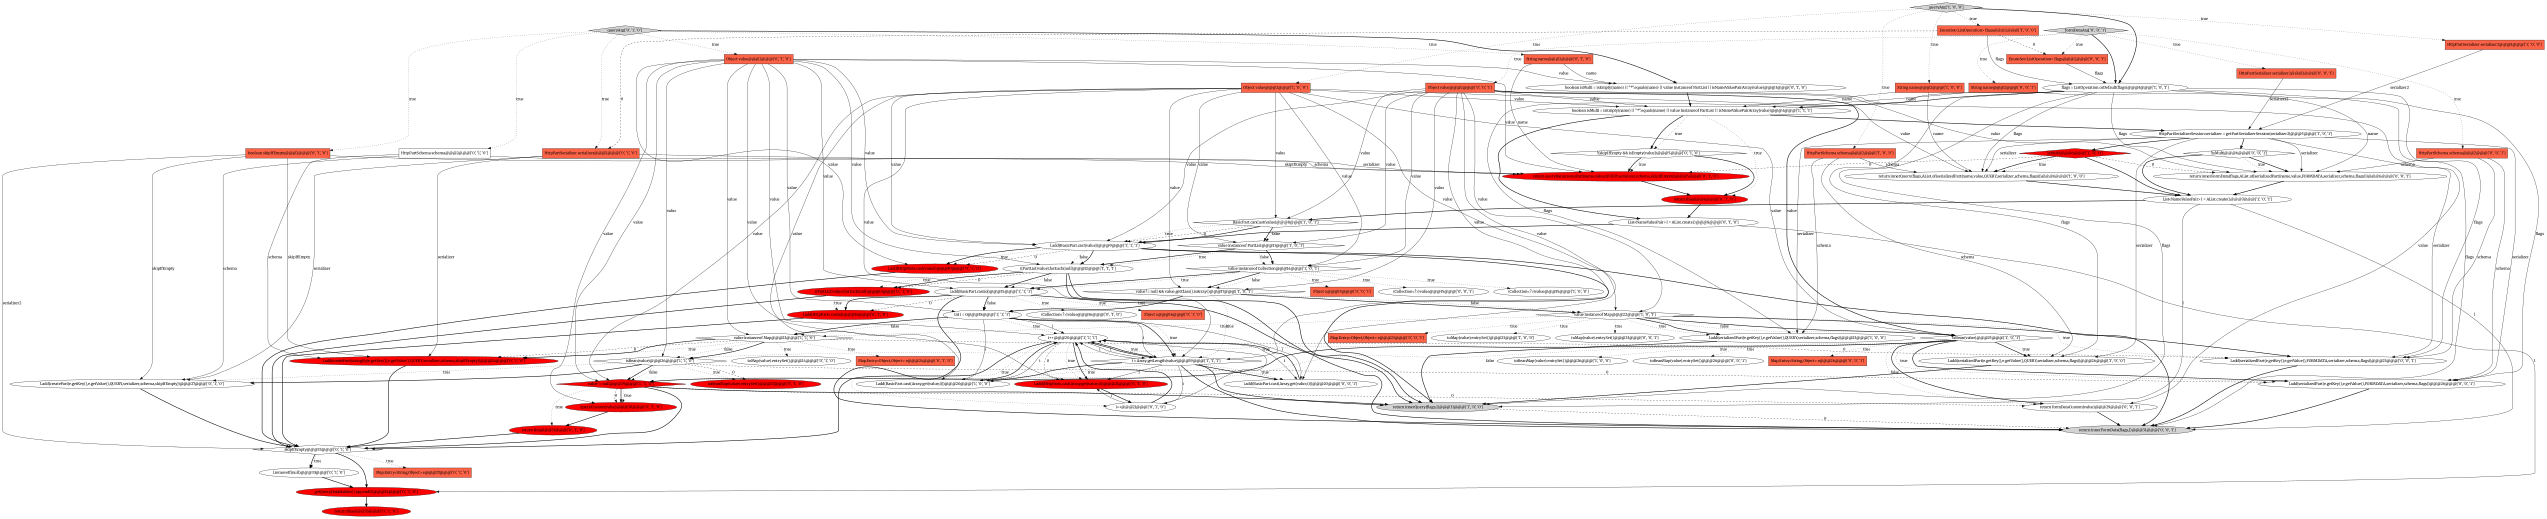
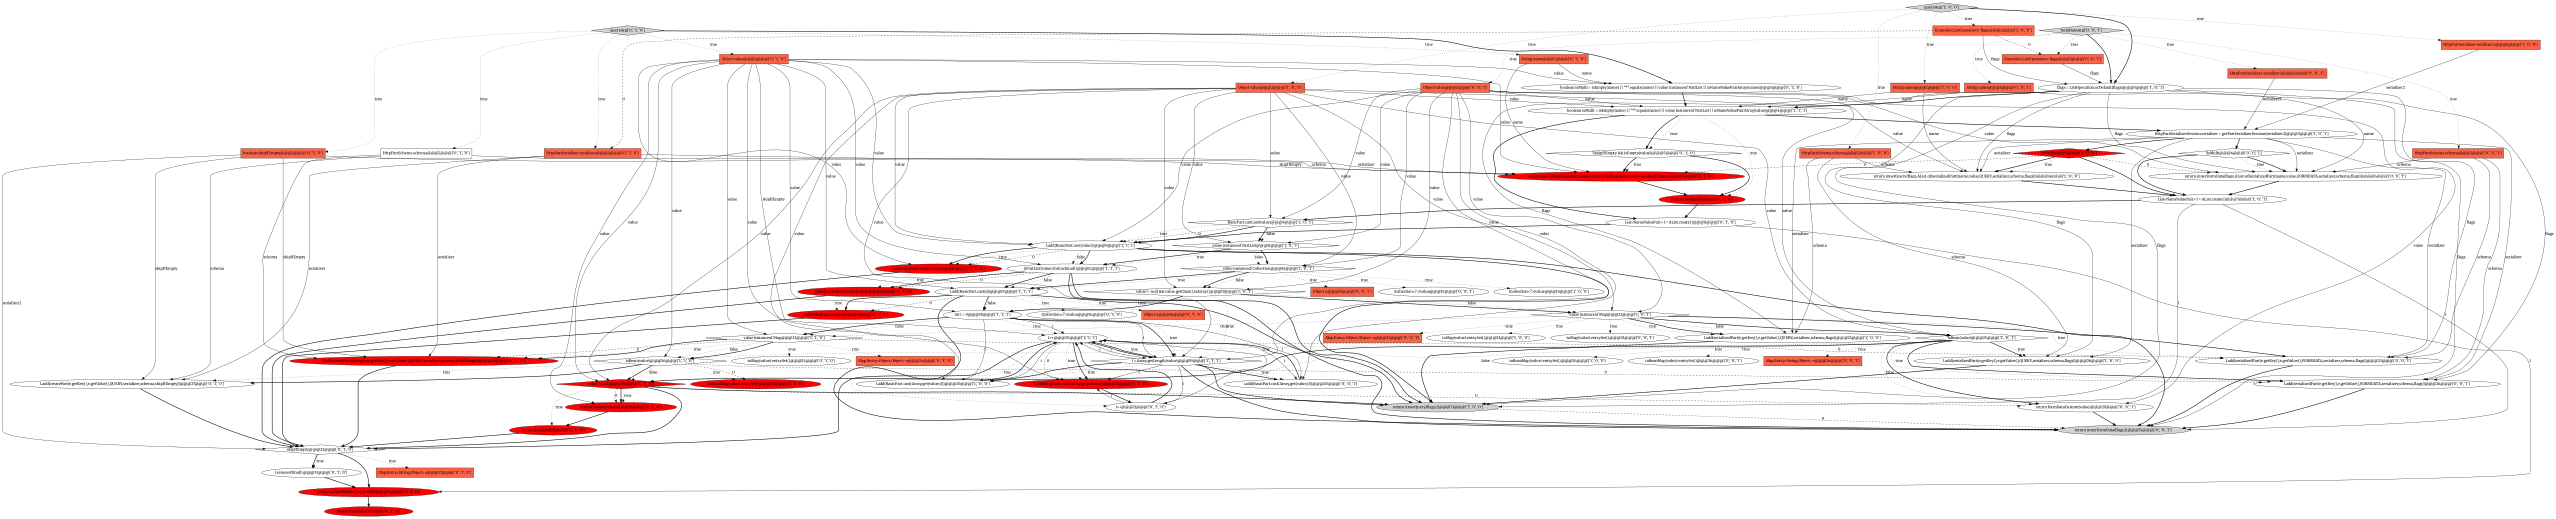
edge "Object value@@@2@@@['0', '0', '1']" -> "isBean(value)@@@25@@@['1', '0', '1']": style bold -> solid
edge "Object value@@@2@@@['0', '1', '0']" -> "i++@@@20@@@['1', '1', '1']": label "value" -> "skipIfEmpty"
